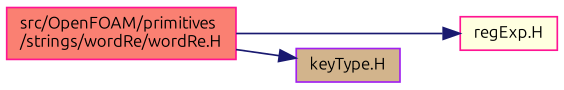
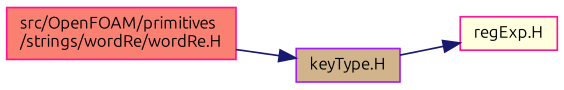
edge "src/OpenFOAM/primitives /strings/wordRe/wordRe.H" -> "regExp.H": now "keyType.H" -> "regExp.H"
